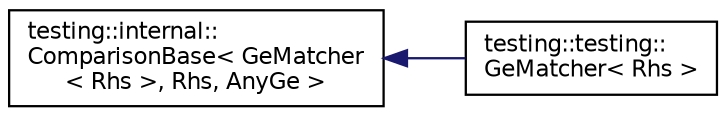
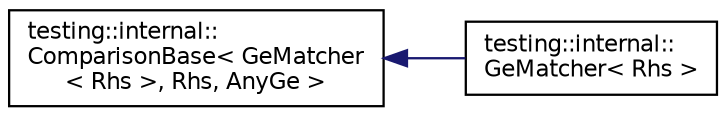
node "testing::testing:: GeMatcher< Rhs >": label "testing::testing:: GeMatcher< Rhs >" -> "testing::internal:: GeMatcher< Rhs >"
